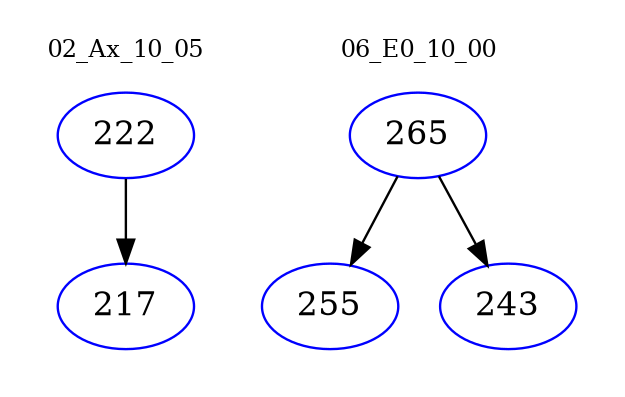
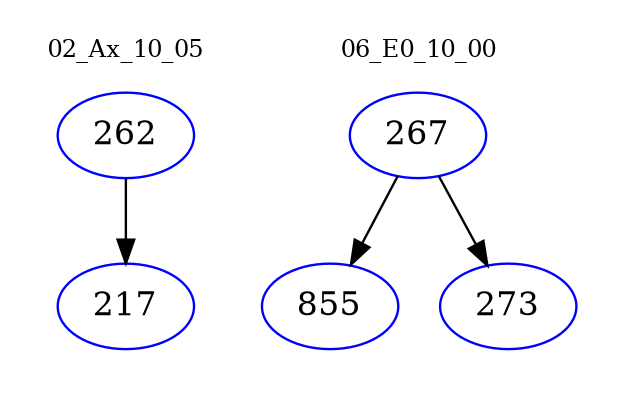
node "222": label "222" -> "262"
node "265": label "265" -> "267"
node "255": label "255" -> "855"
node "243": label "243" -> "273"
